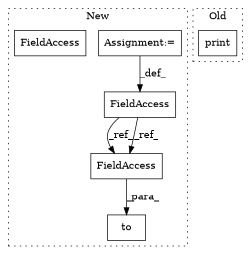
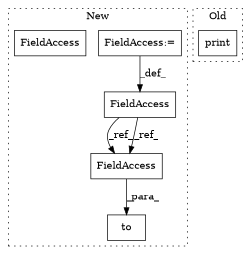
node "Assignment:=": label "Assignment:=" -> "FieldAccess:="
